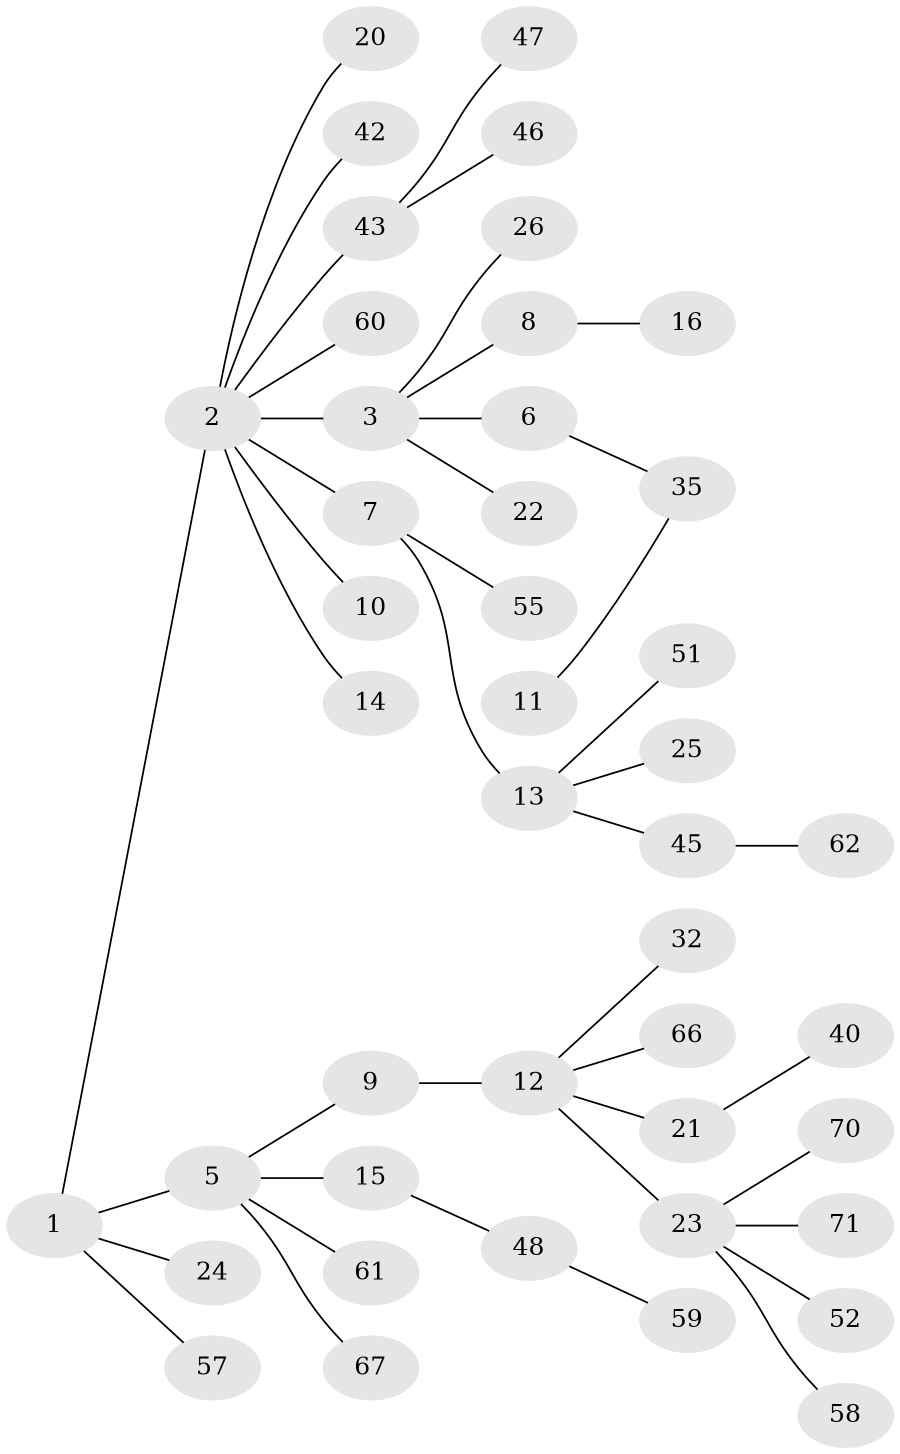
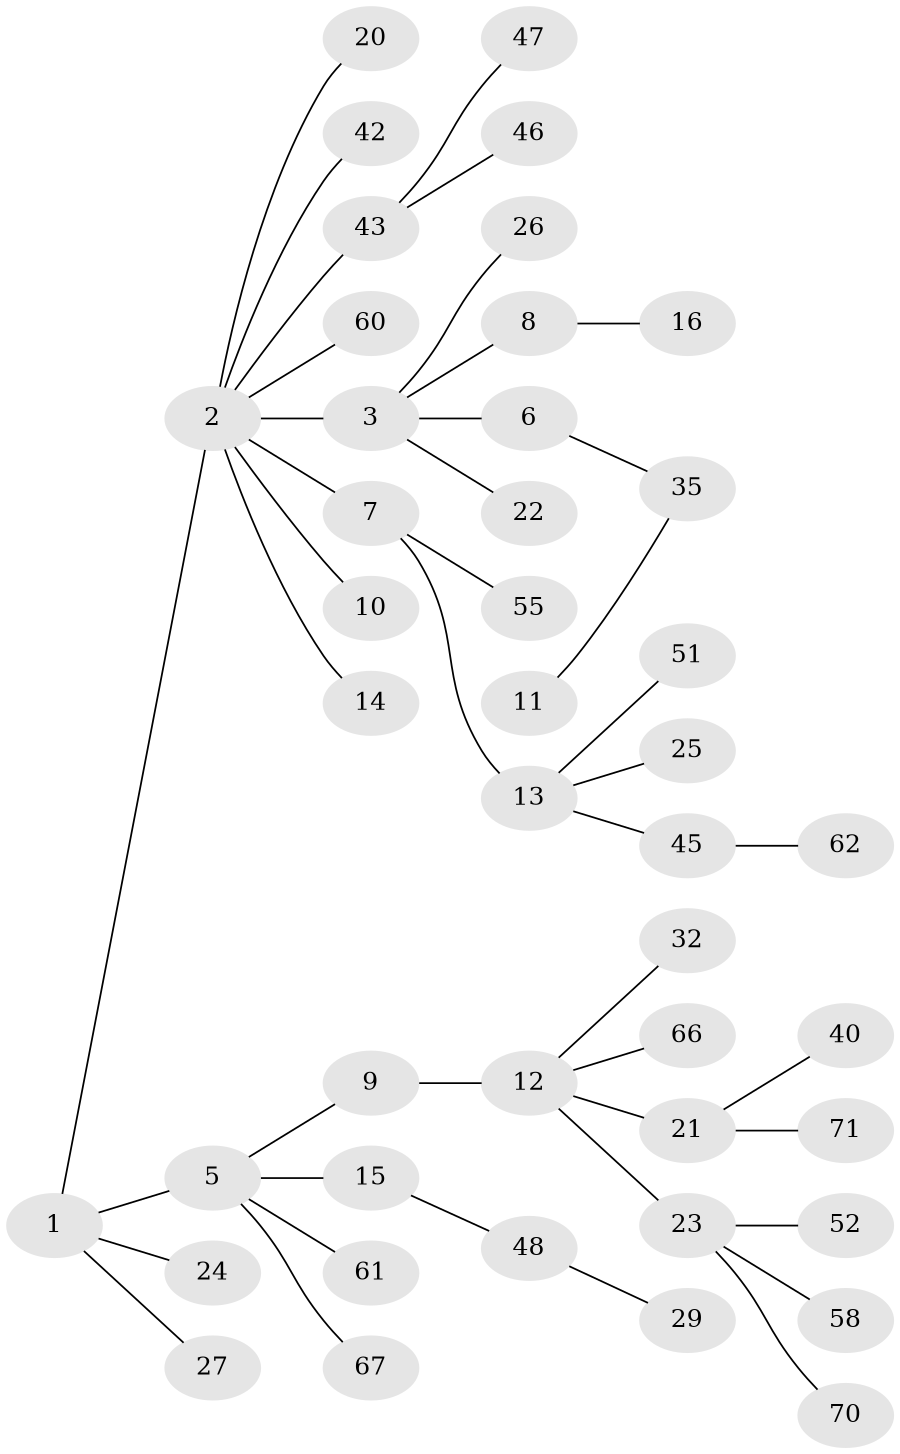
edge "23" -- "71": now "21" -- "71"
node "59": label "59" -> "29"
node "57": label "57" -> "27"
